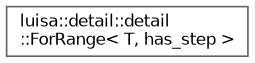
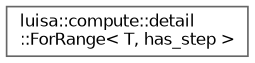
node "luisa::detail::detail ::ForRange< T, has_step >": label "luisa::detail::detail ::ForRange< T, has_step >" -> "luisa::compute::detail ::ForRange< T, has_step >"
